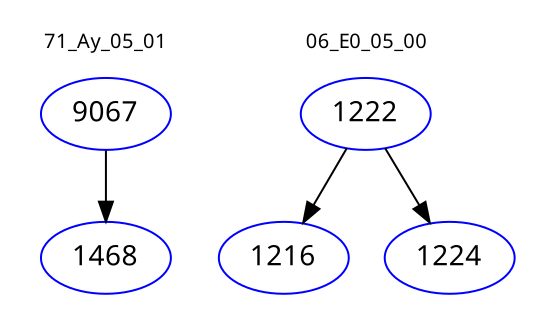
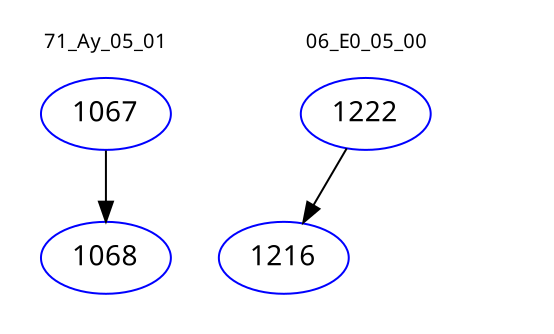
node "9067": label "9067" -> "1067"
node "1468": label "1468" -> "1068"
node "1224": removed
